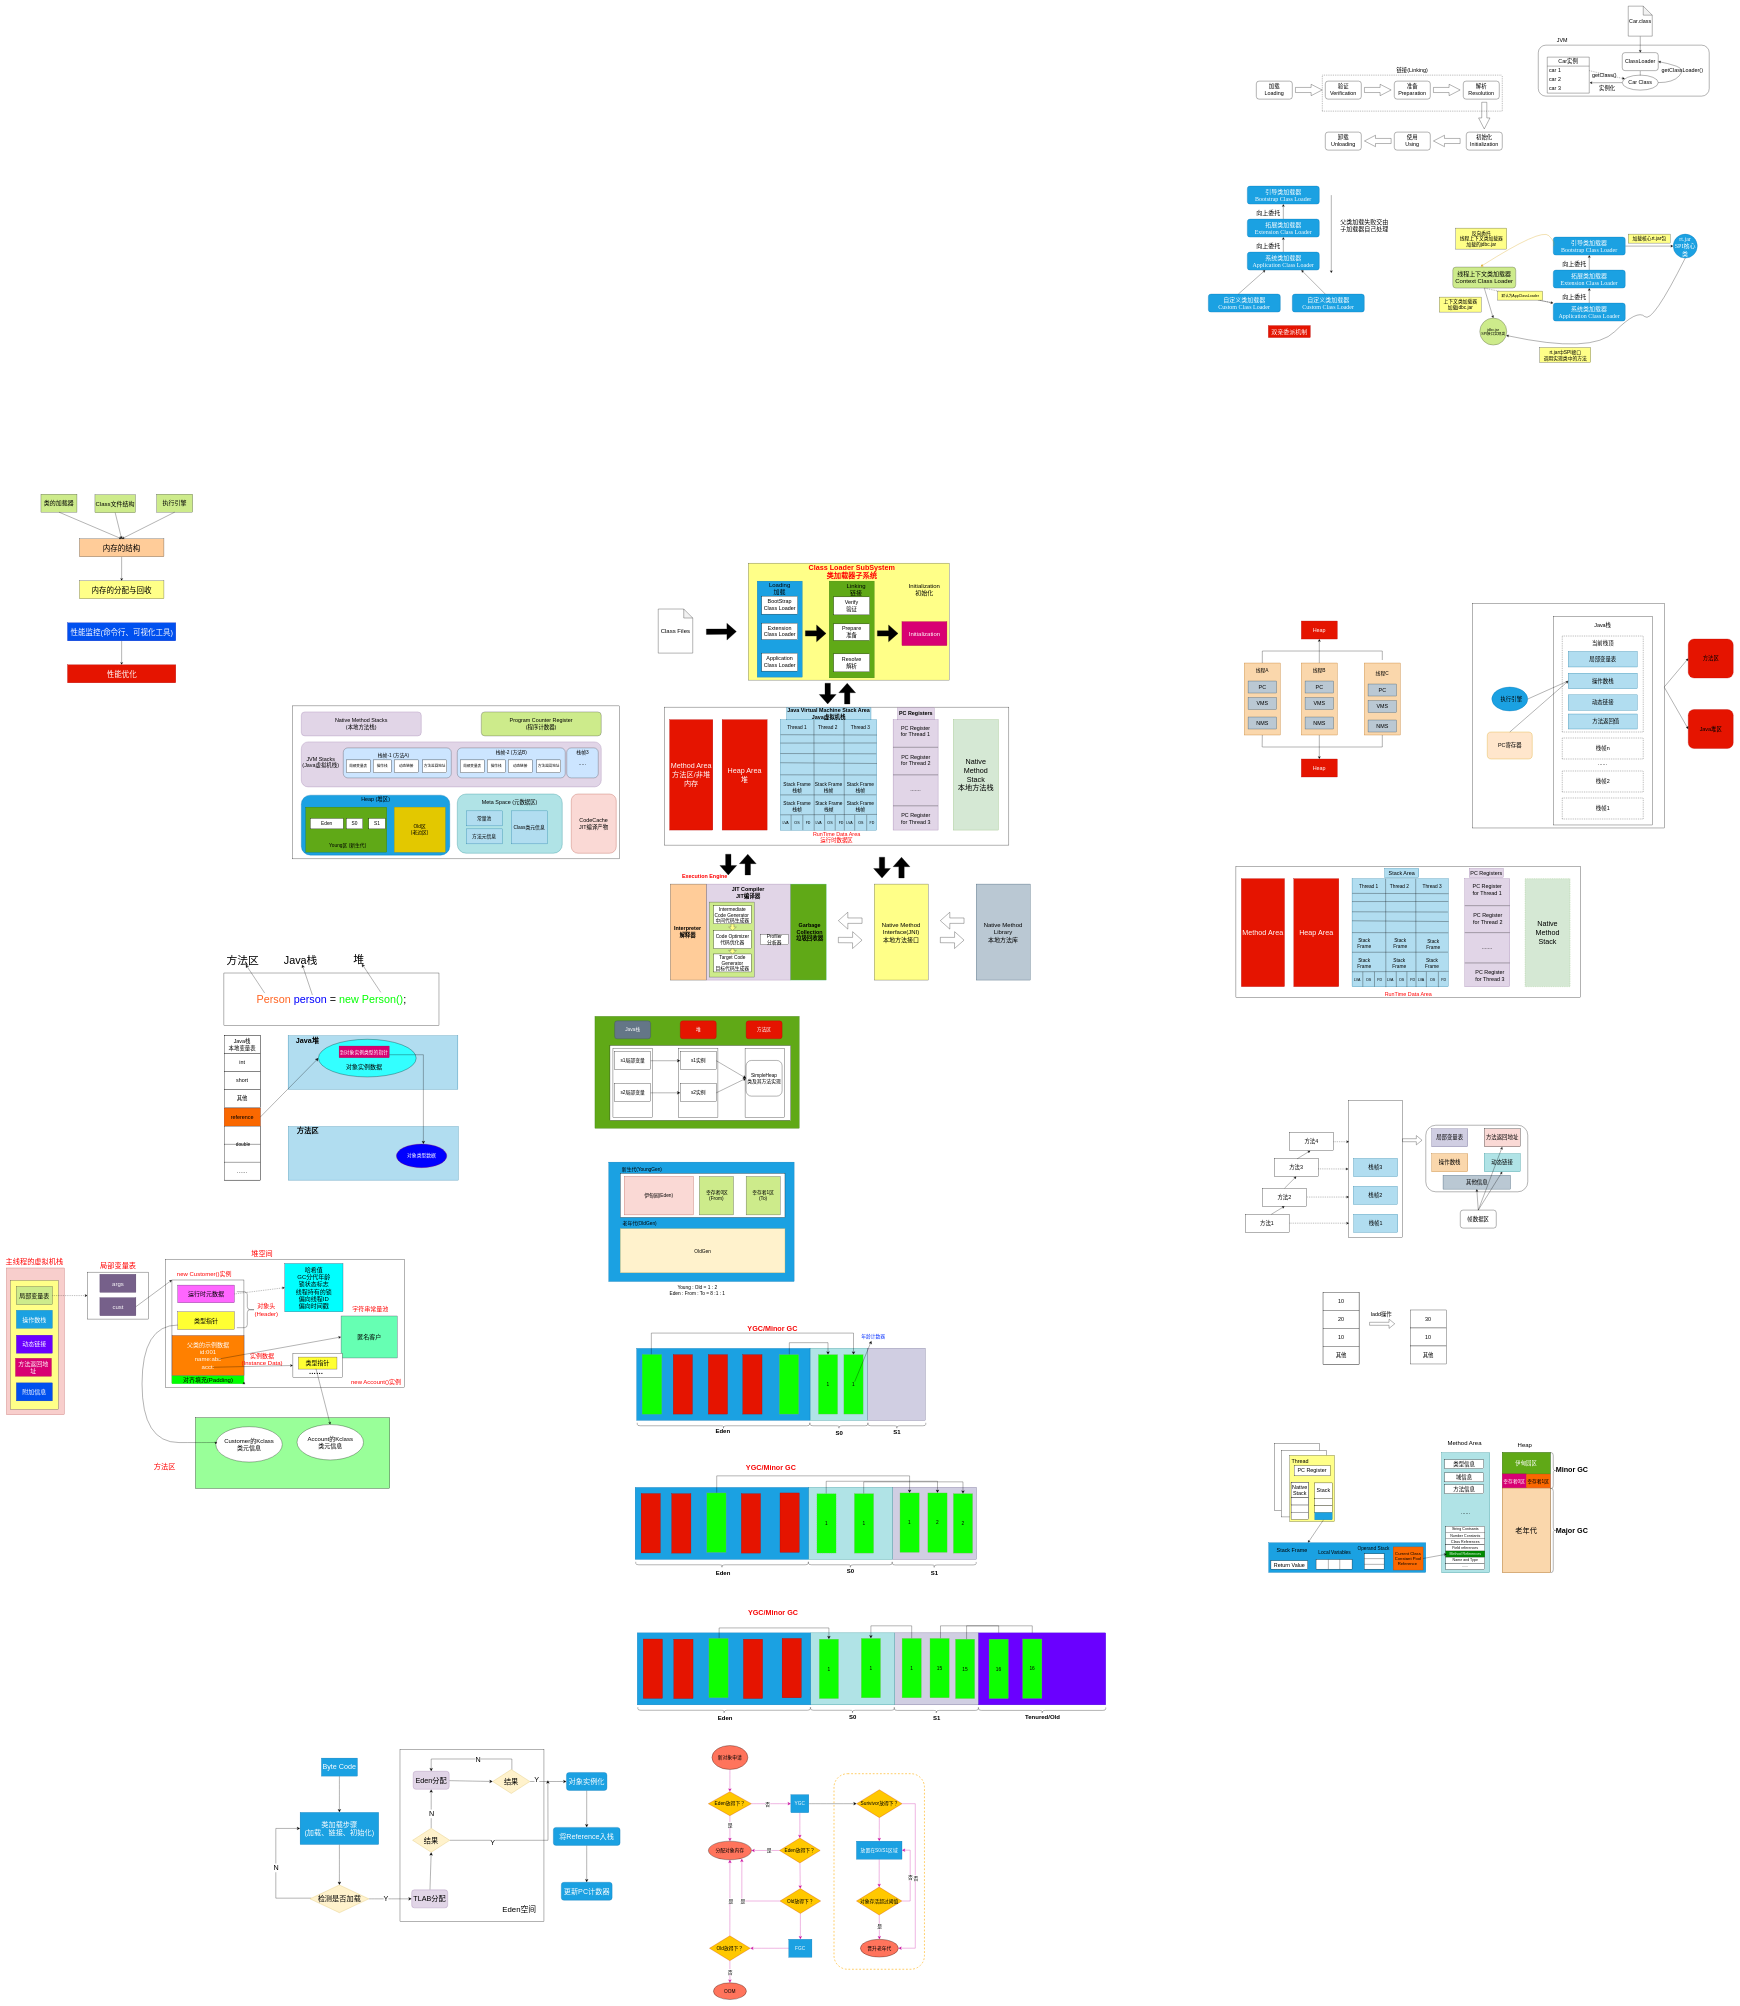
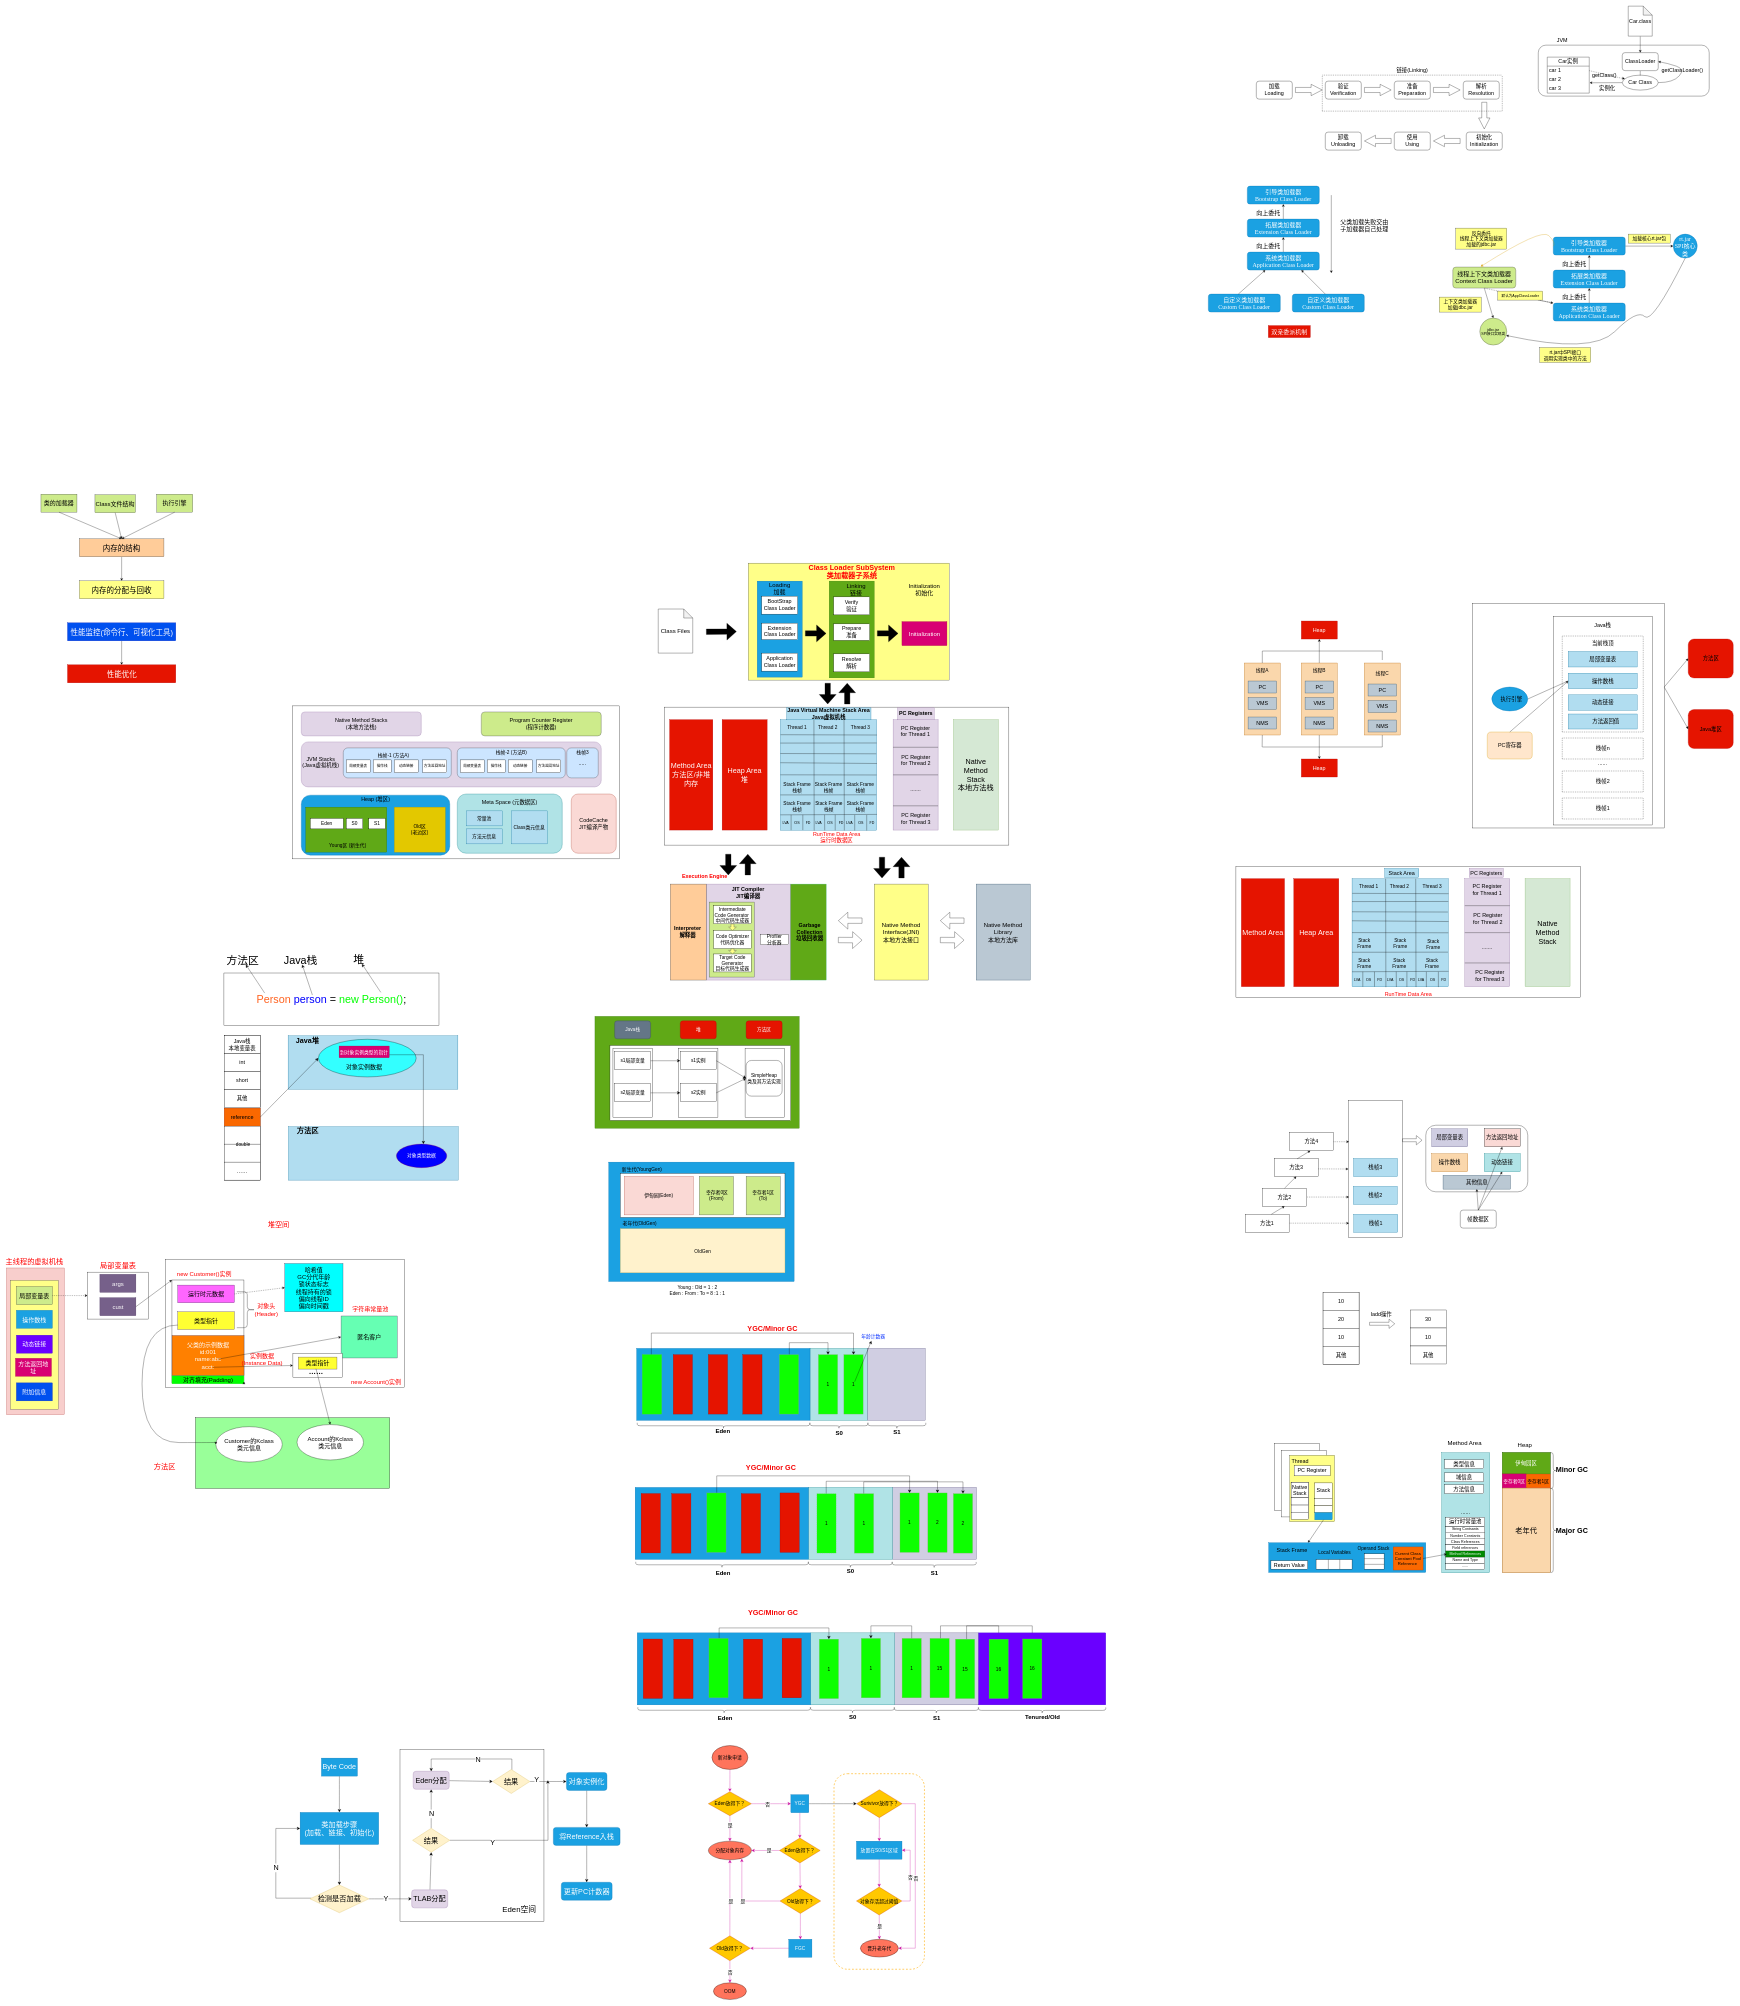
node "Native Method Stack": style dashed -> solid
node "堆空间": moved (262, 1253) -> (278, 1225)
node "运行时常量池": added
